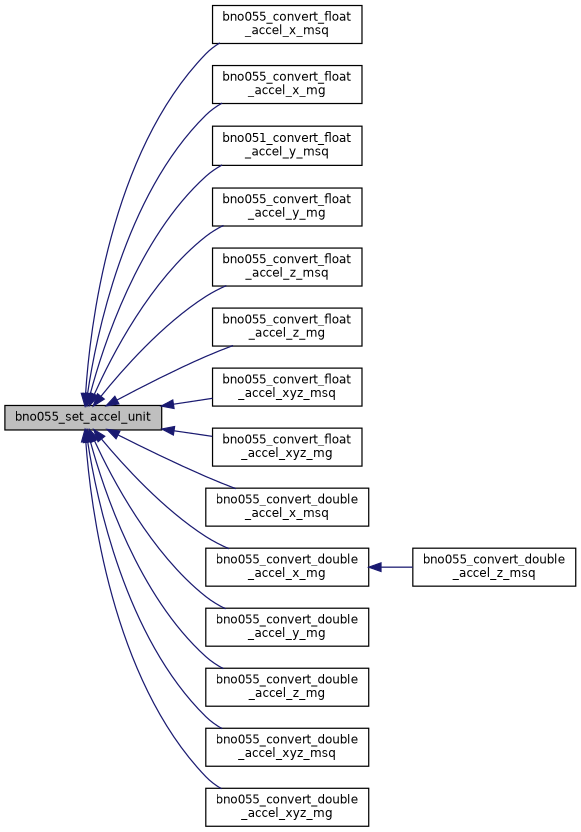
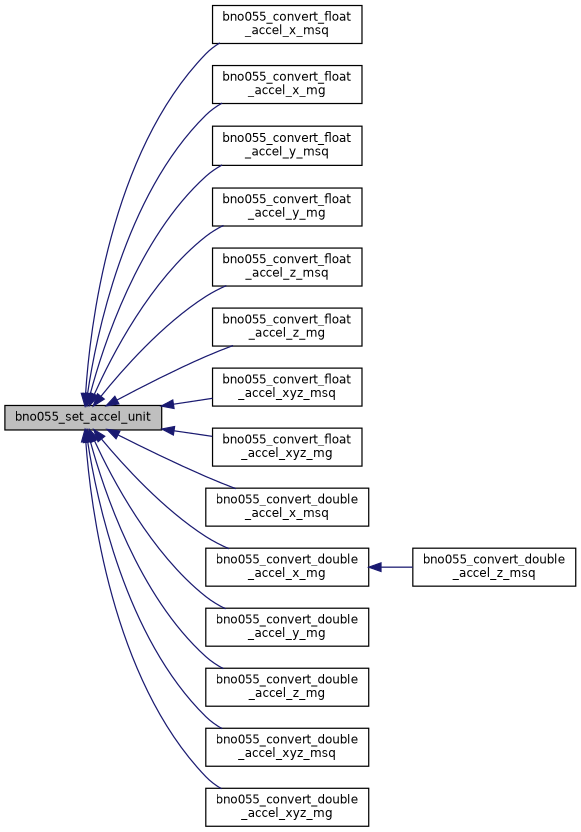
node "bno051_convert_float _accel_y_msq": label "bno051_convert_float _accel_y_msq" -> "bno055_convert_float _accel_y_msq"
